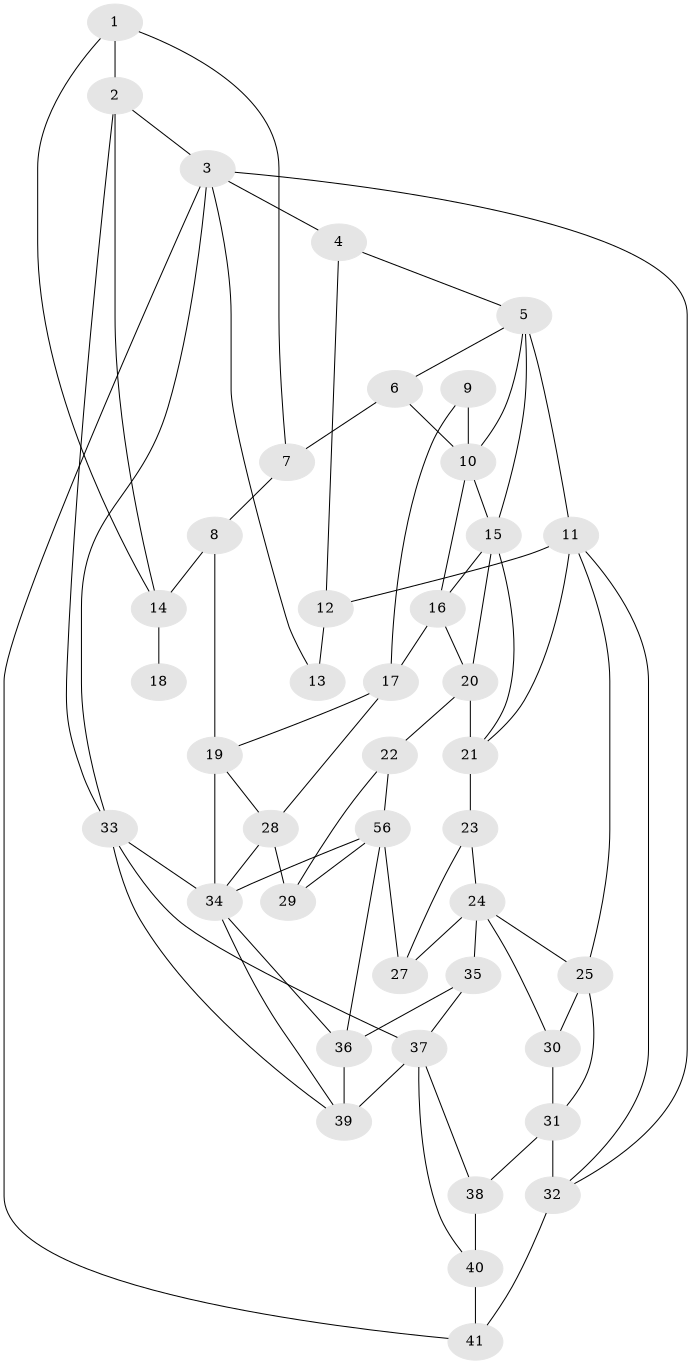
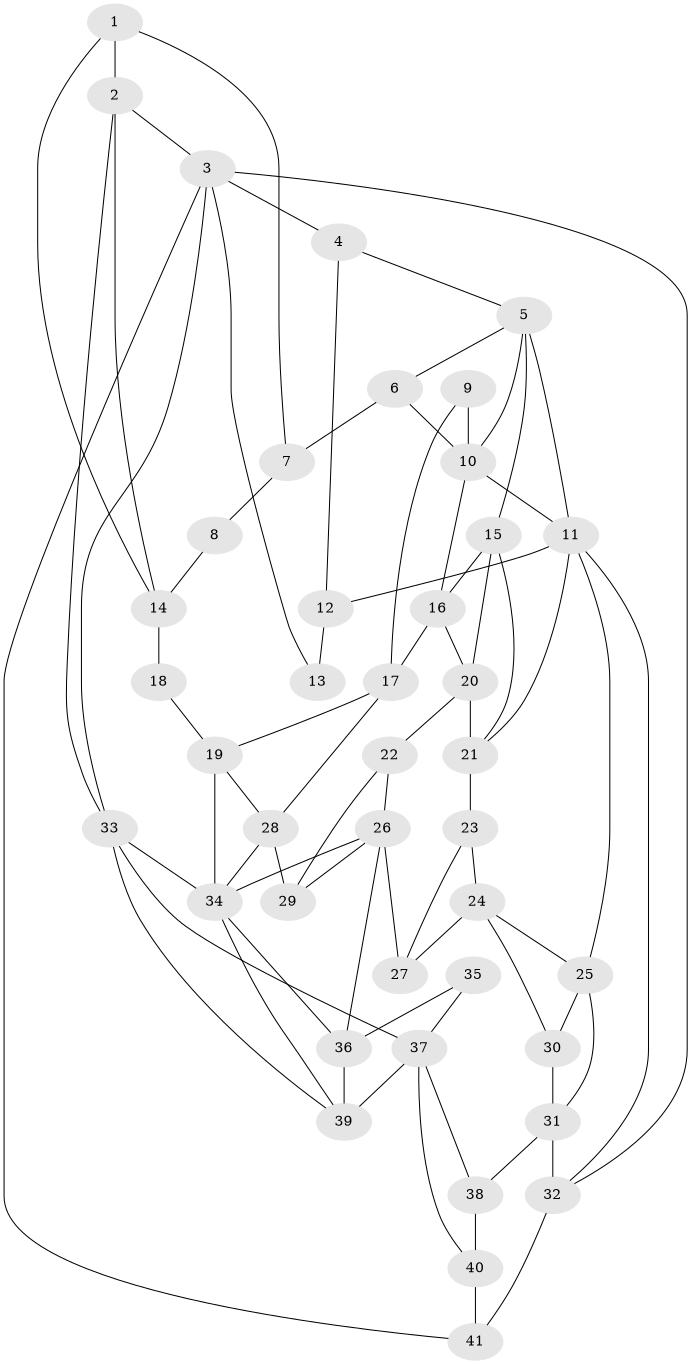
edge "10" -- "15": now "10" -- "11"
edge "8" -- "19": now "18" -- "19"
node "56": label "56" -> "26"
edge "24" -- "35": removed
